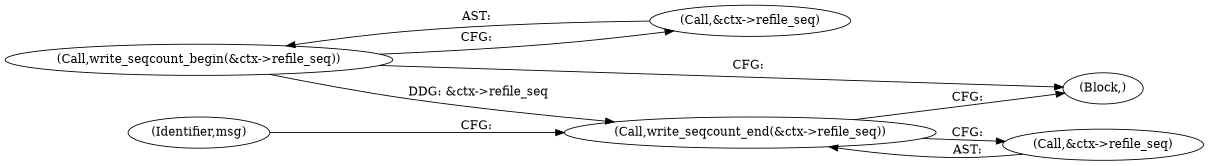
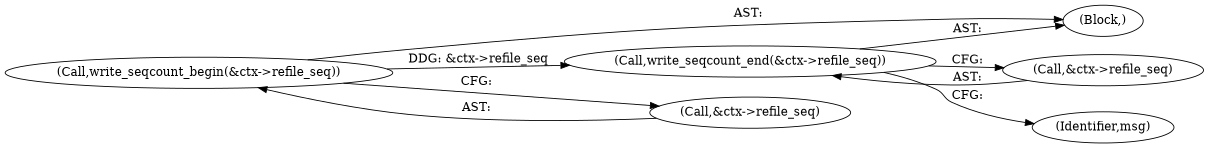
edge "(Call,write_seqcount_begin(&ctx->refile_seq))" -> "(Block,)": label "CFG: " -> "AST: "
edge "(Call,write_seqcount_end(&ctx->refile_seq))" -> "(Block,)": label "CFG: " -> "AST: "
edge "(Identifier,msg)" -> "(Call,write_seqcount_end(&ctx->refile_seq))": reversed
